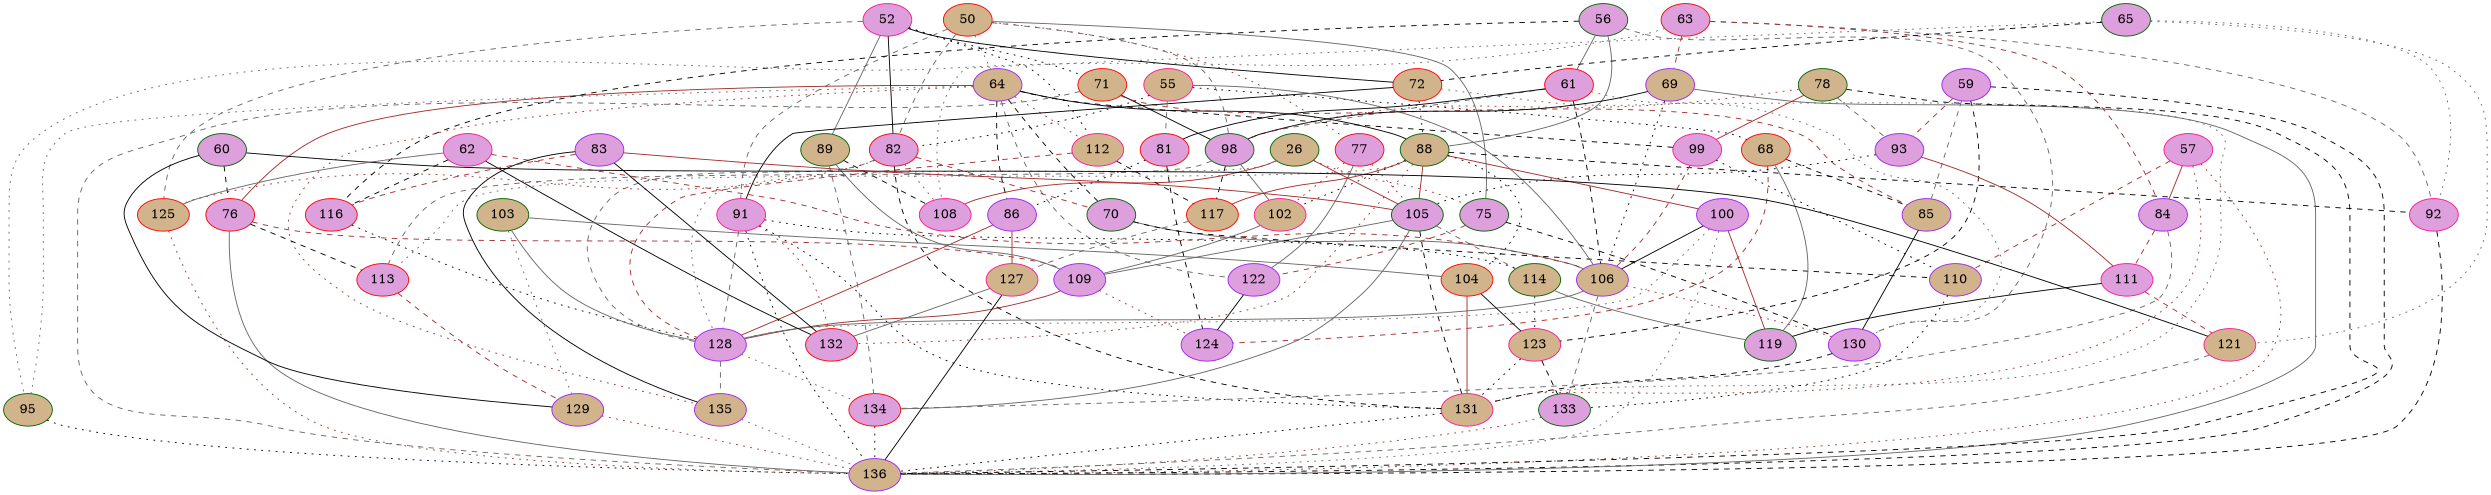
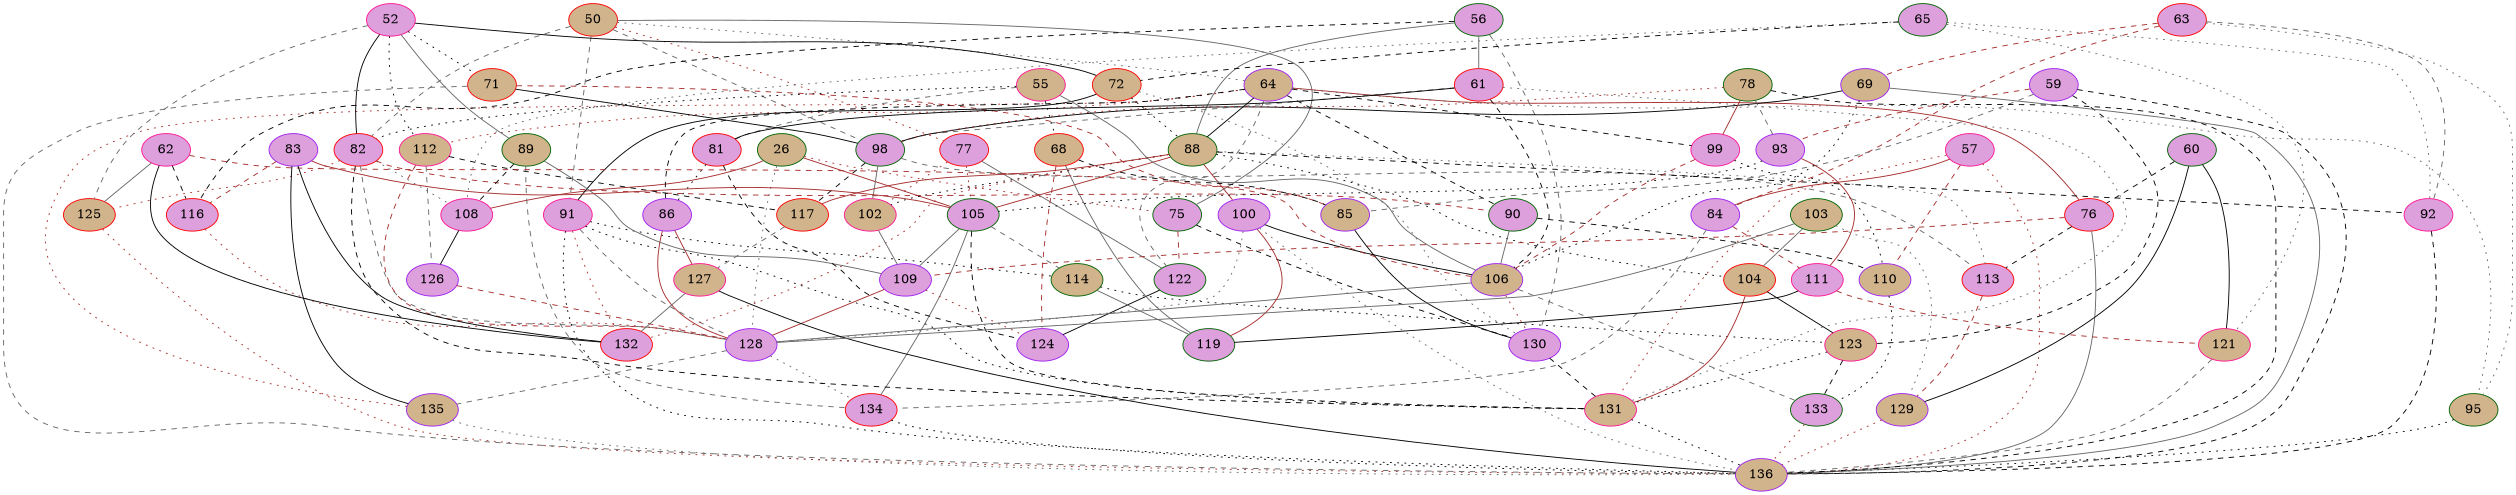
node "70": label "70" -> "90"
node "126": added
node "122": color purple -> darkgreen
edge "116" -- "128": color black -> brown
